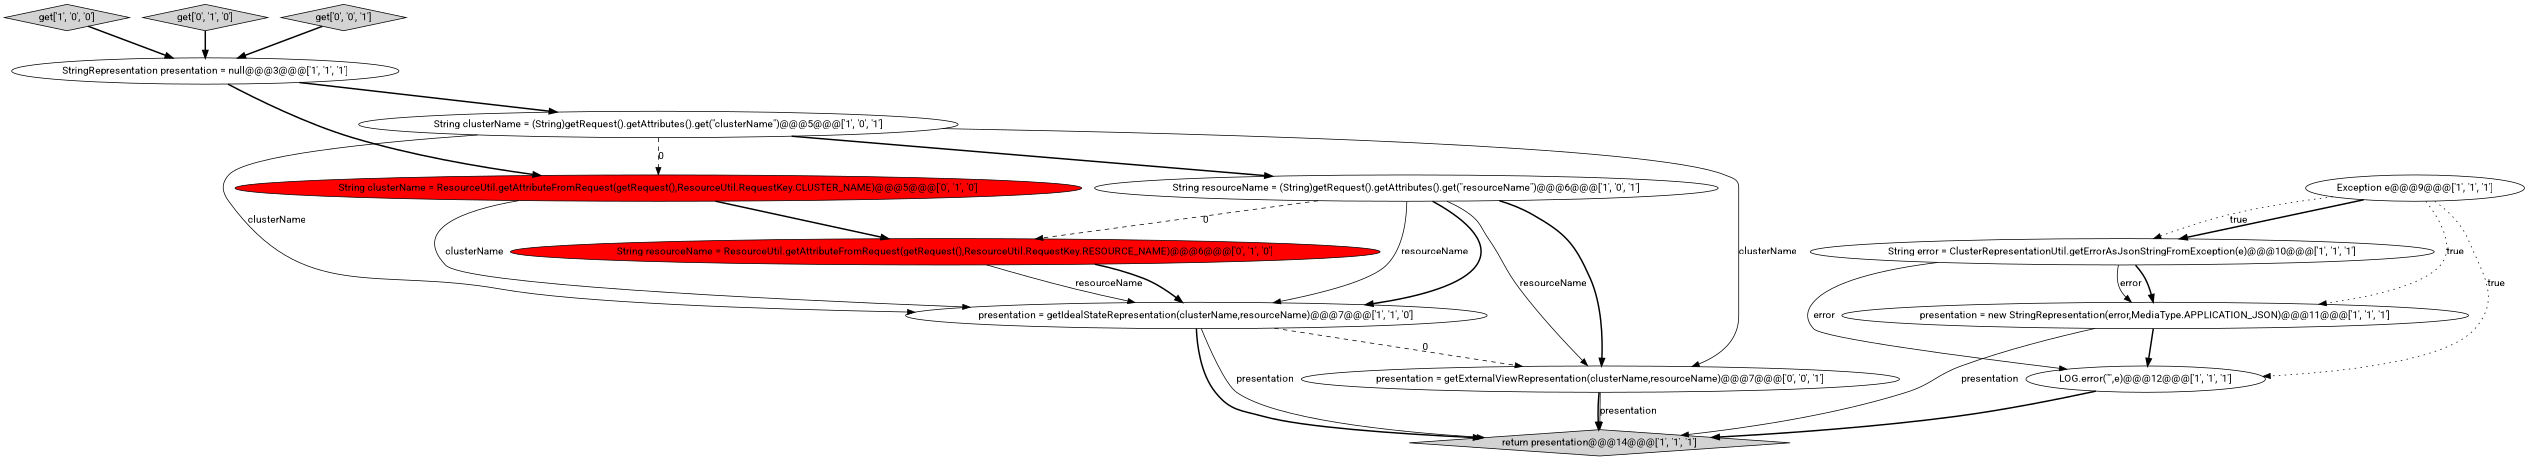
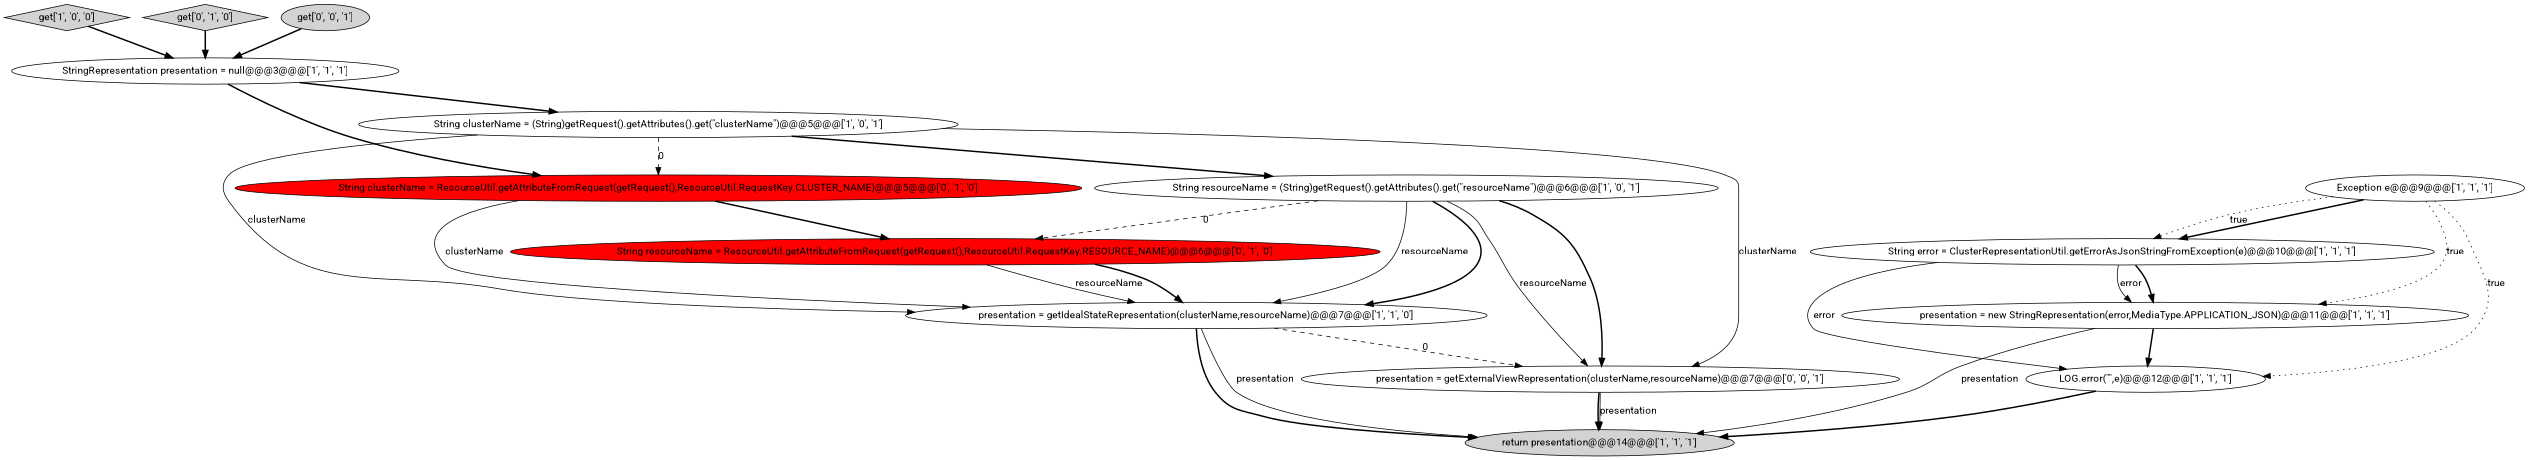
node "get['0', '0', '1']": shape diamond -> ellipse
node "return presentation@@@14@@@['1', '1', '1']": shape diamond -> ellipse
